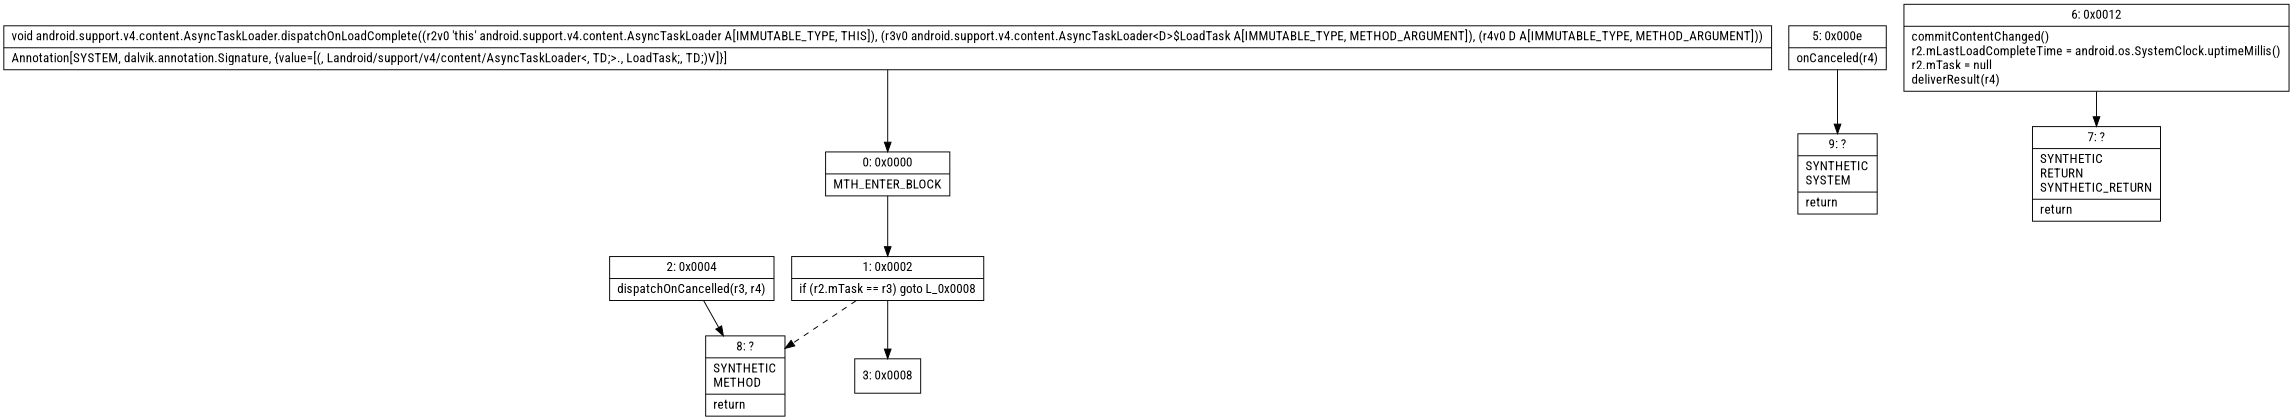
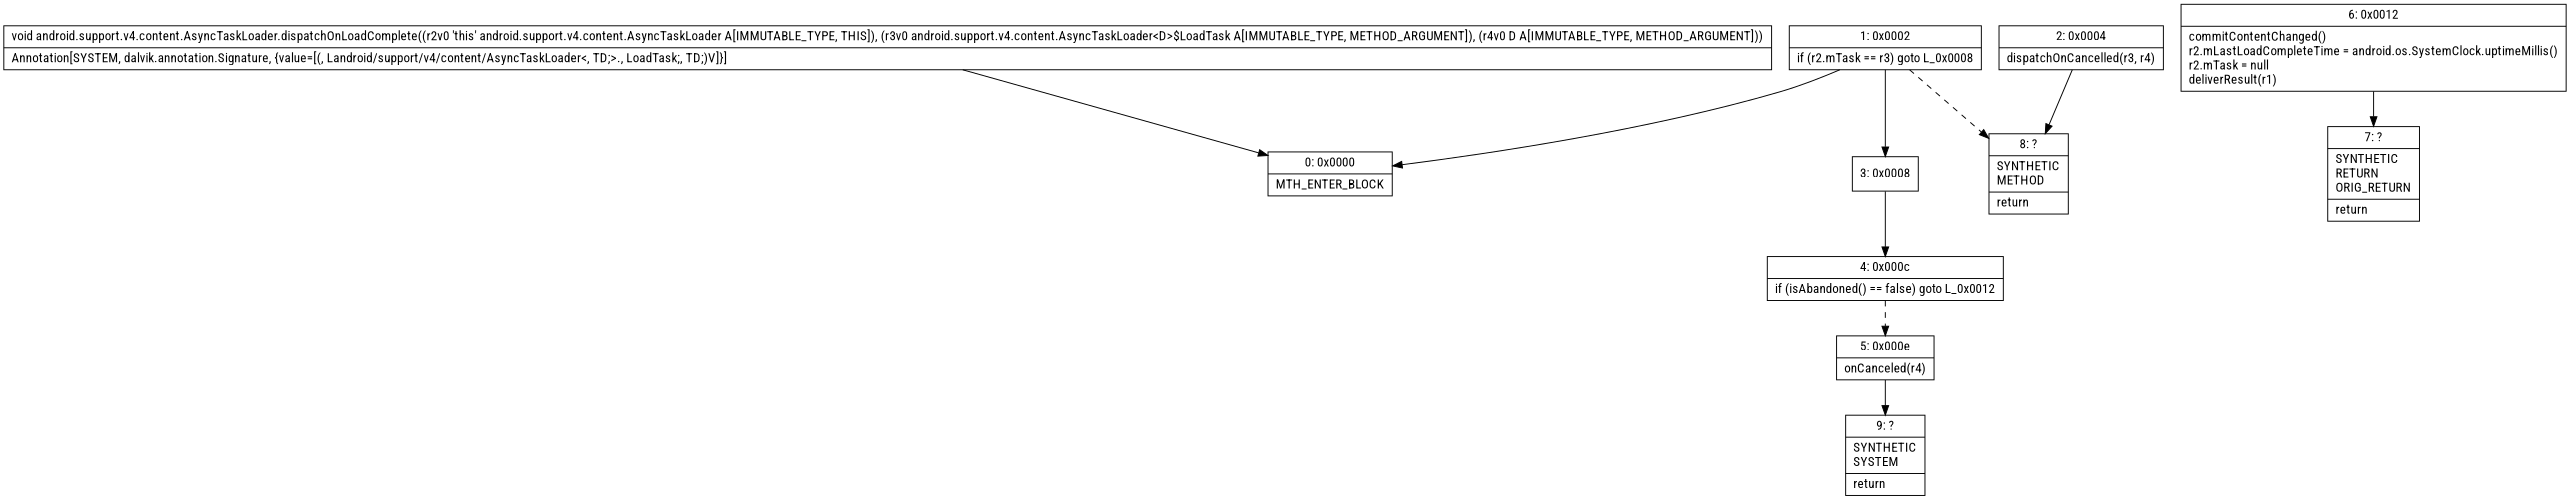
node "6: 0x0012": text "deliverResult(r4)" -> "deliverResult(r1)"
node "7: ?": text "SYNTHETIC_RETURN" -> "ORIG_RETURN"
edge "0: 0x0000" -> "1: 0x0002": reversed
node "4: 0x000c": added
